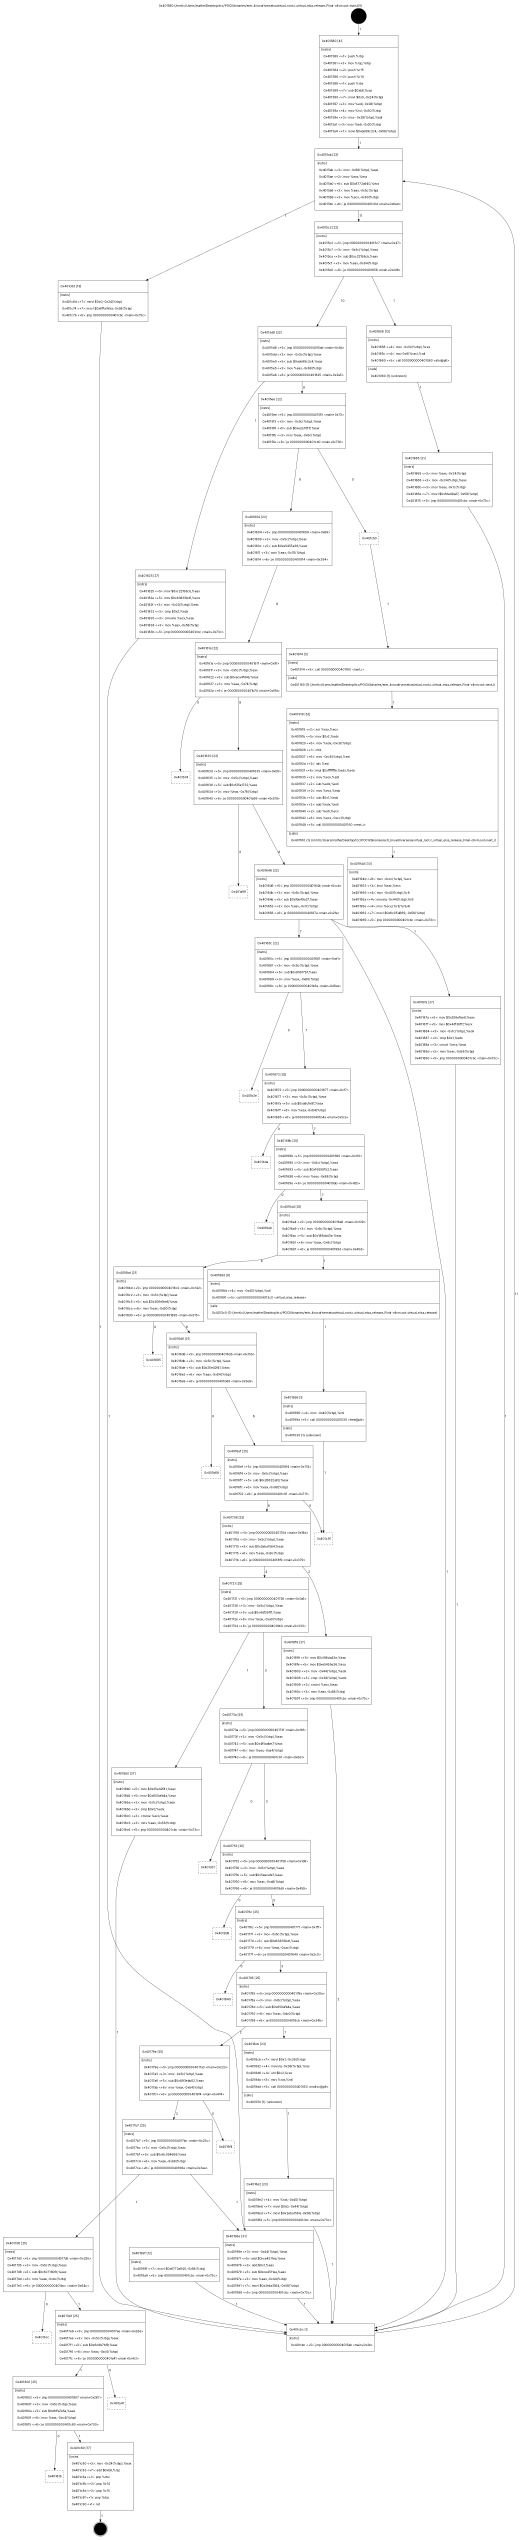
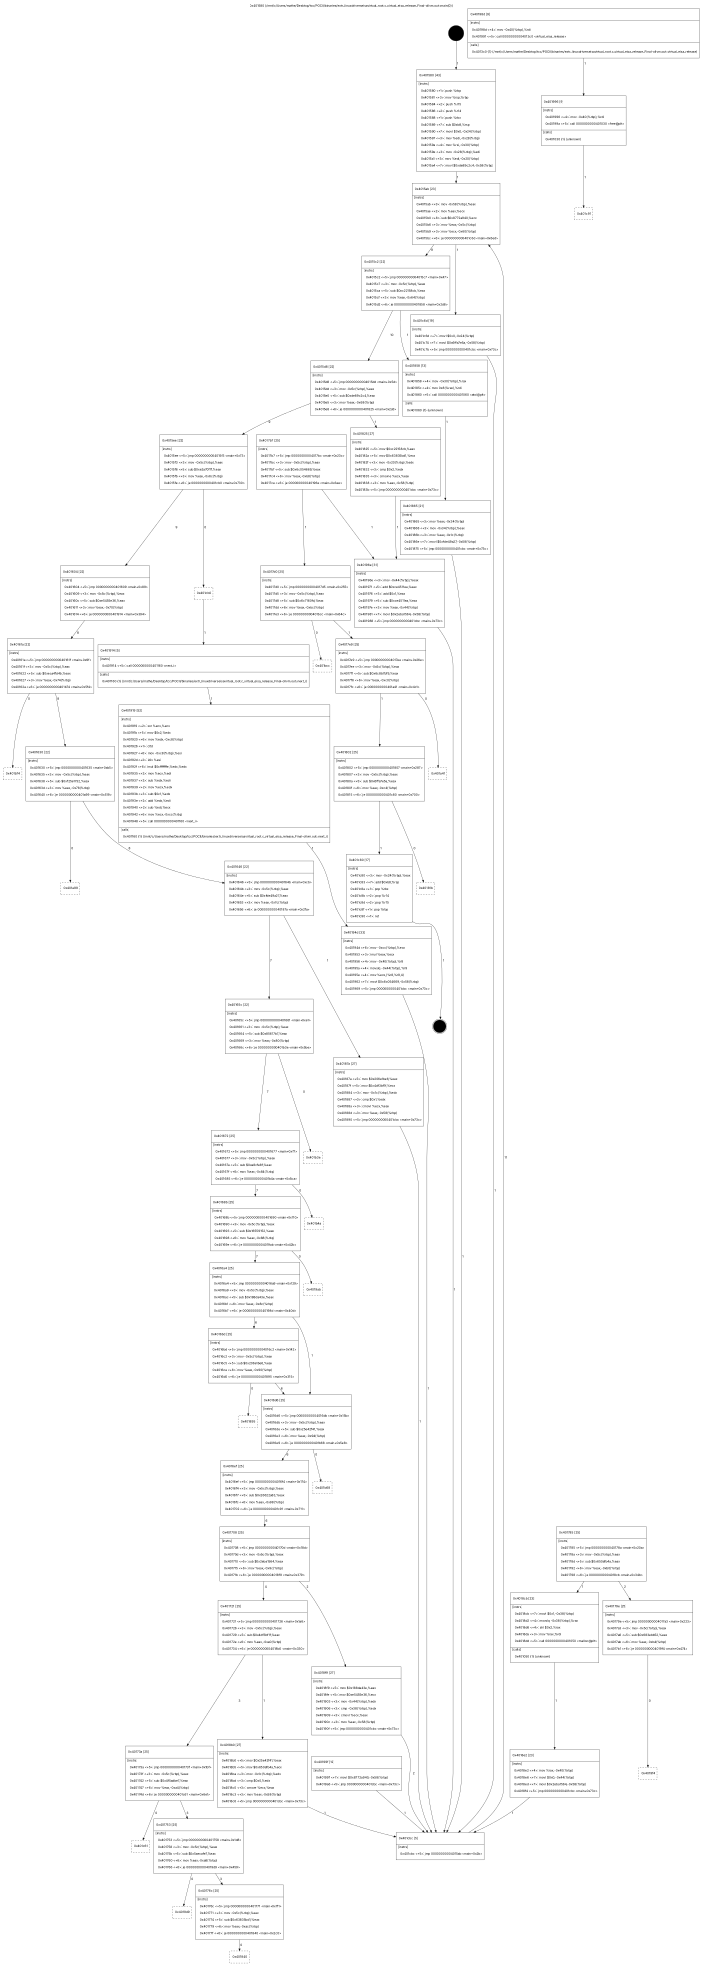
edge "0x4016a4 [25]" -> "0x40198d [9]": now "0x4016a4 [25]" -> "0x4016d6 [25]"
edge "0x4016ef [25]" -> "0x401c91": removed, label "0"
edge "0x401646 [22]" -> "0x401cbc [5]": now "0x40194d [33]" -> "0x401cbc [5]"
edge "0x40176c [25]" -> "0x401785 [25]": removed, label "3"
edge "0x40179e [25]" -> "0x4017b7 [25]": removed, label "2"
